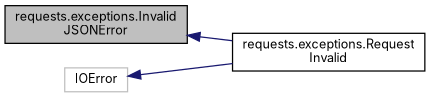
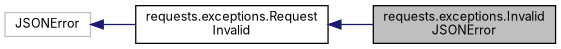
edge "requests.exceptions.Request Invalid" -> "requests.exceptions.Invalid JSONError": reversed
node "IOError": label "IOError" -> "JSONError"
